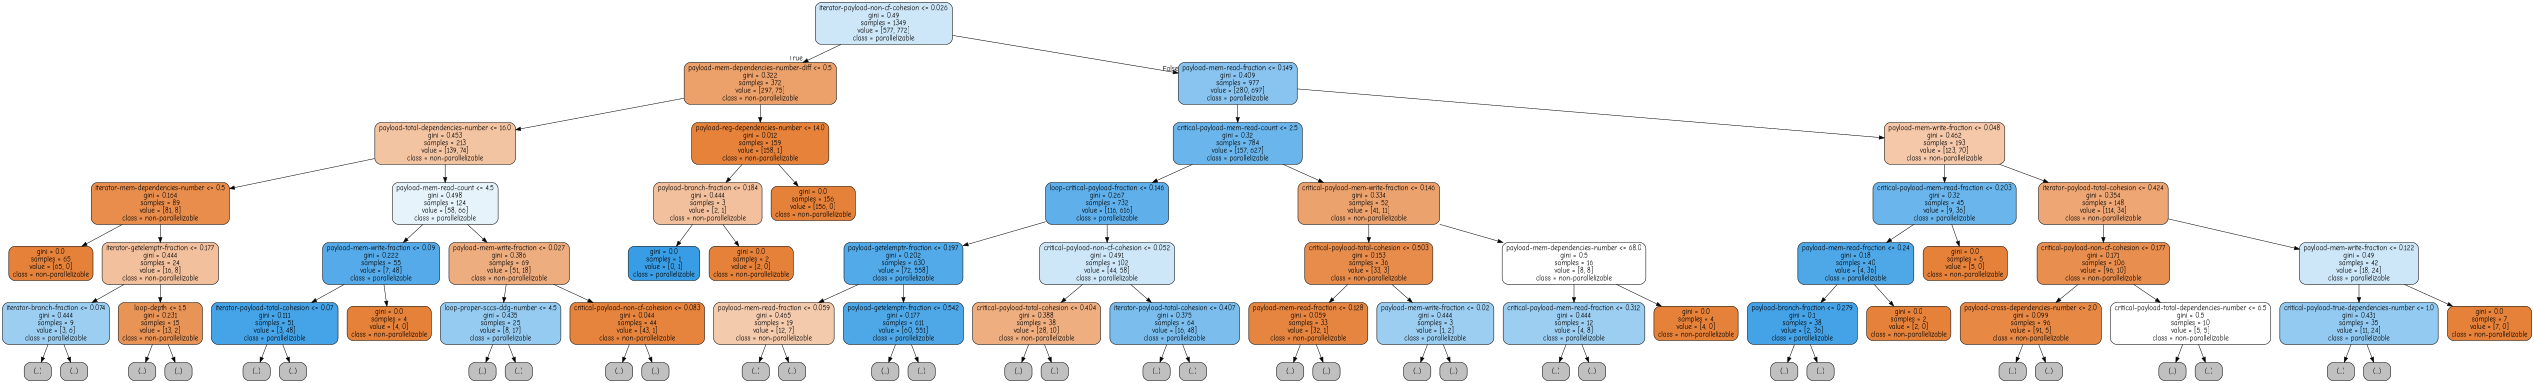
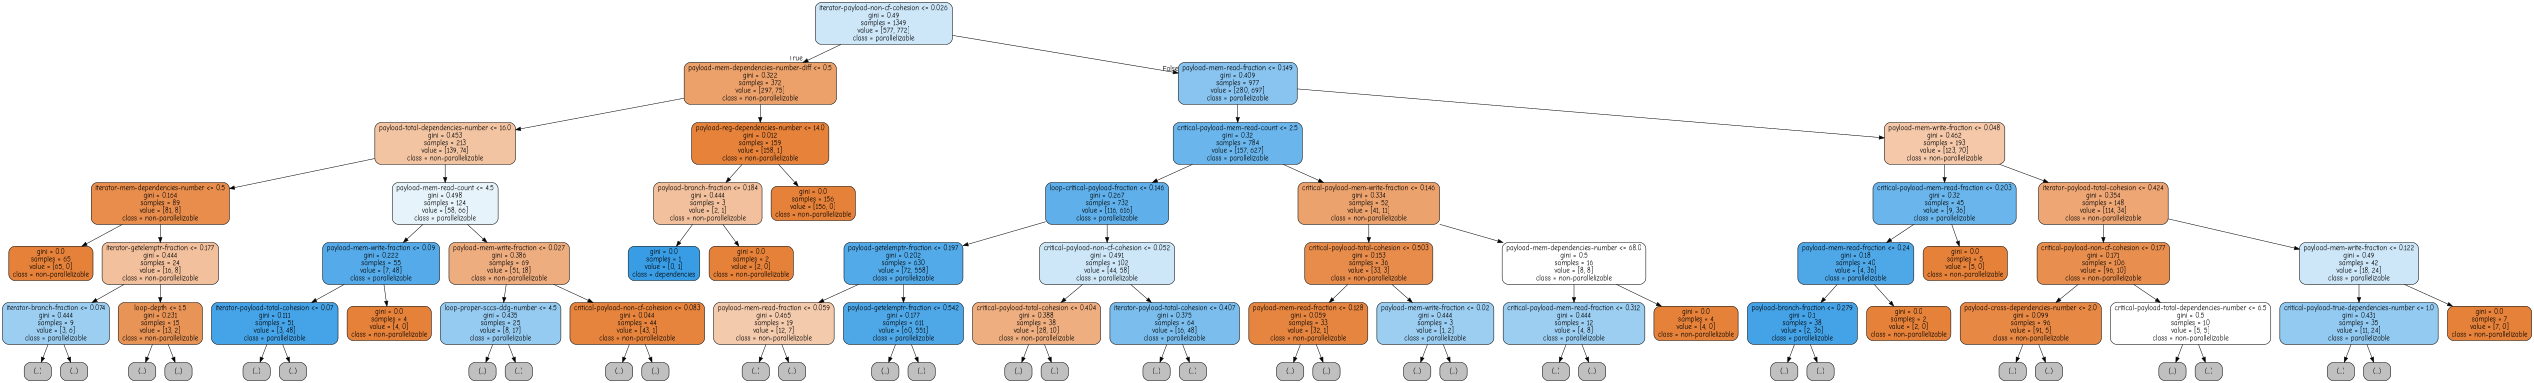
node "gini = 0.0 samples = 1 value = [0, 1] class = parallelizable": label "gini = 0.0 samples = 1 value = [0, 1] class = parallelizable" -> "gini = 0.0 samples = 1 value = [0, 1] class = dependencies"
